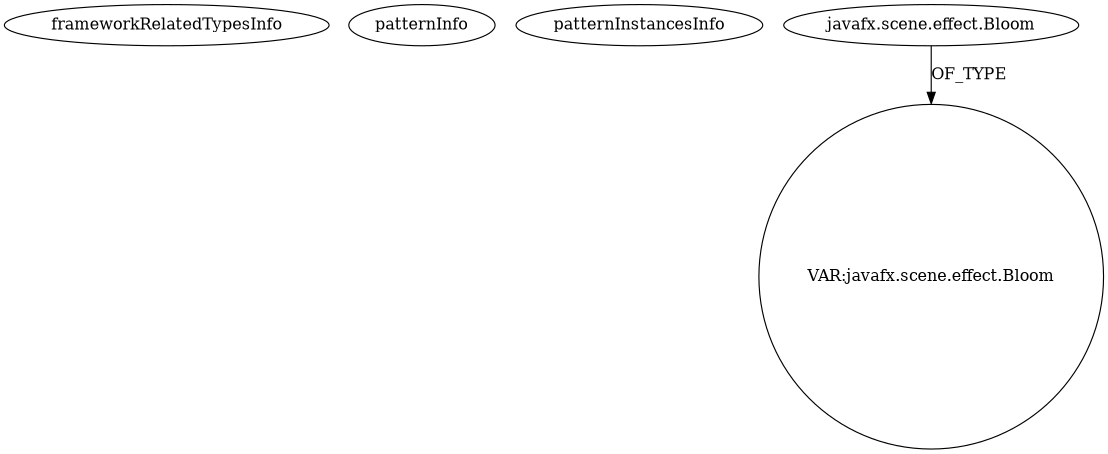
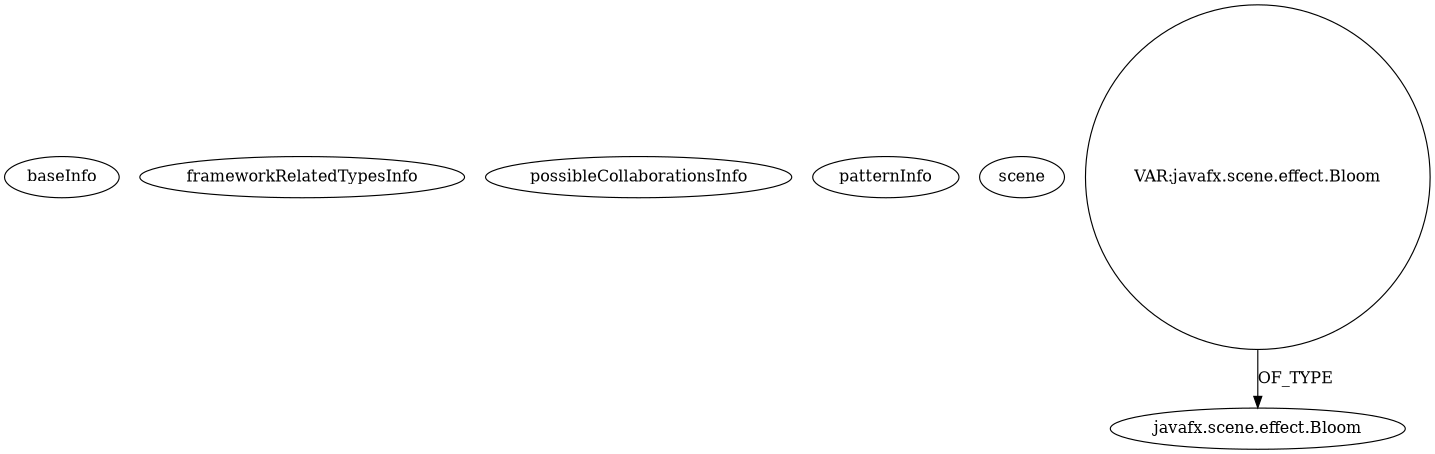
node "patternInstancesInfo": label "patternInstancesInfo" -> "scene"
edge "javafx.scene.effect.Bloom" -> "VAR:javafx.scene.effect.Bloom": reversed
node "baseInfo": added
node "possibleCollaborationsInfo": added
